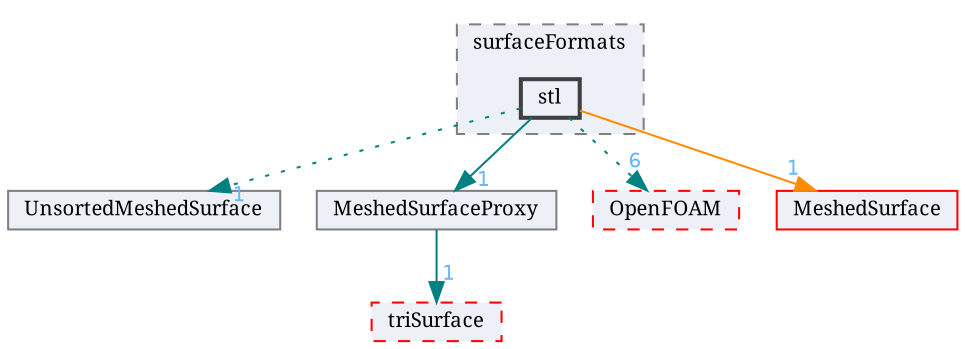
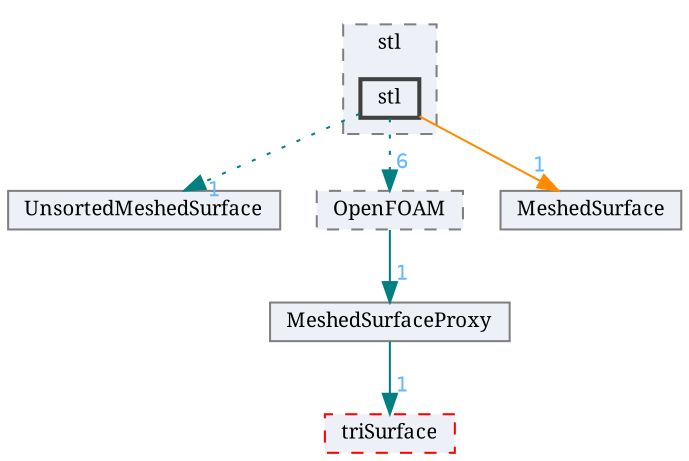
cluster "surfaceFormats": label "surfaceFormats" -> "stl"
edge "stl" -> "MeshedSurfaceProxy": now "OpenFOAM" -> "MeshedSurfaceProxy"
node "OpenFOAM": color red -> grey50
node "MeshedSurface": color red -> grey50
